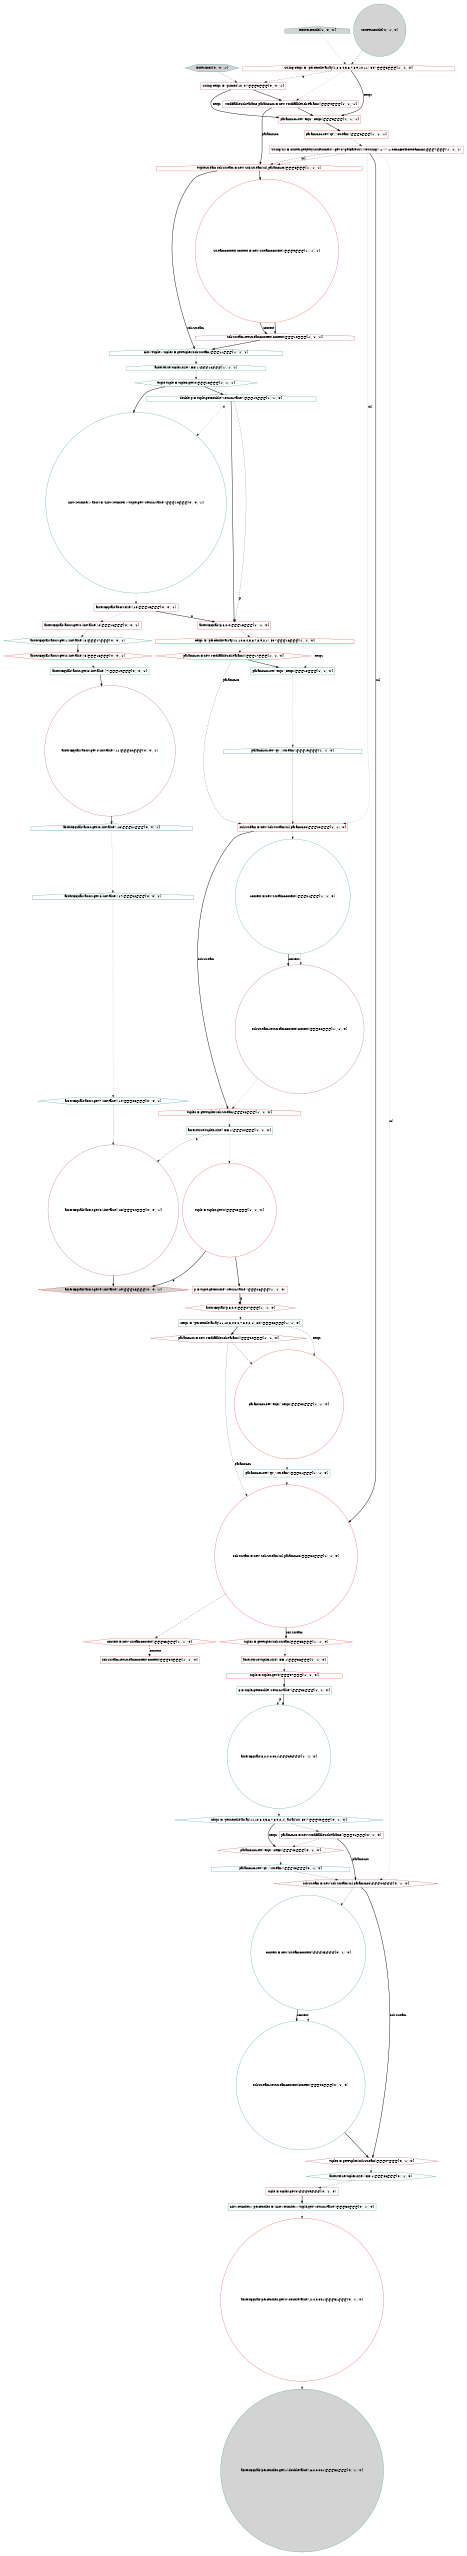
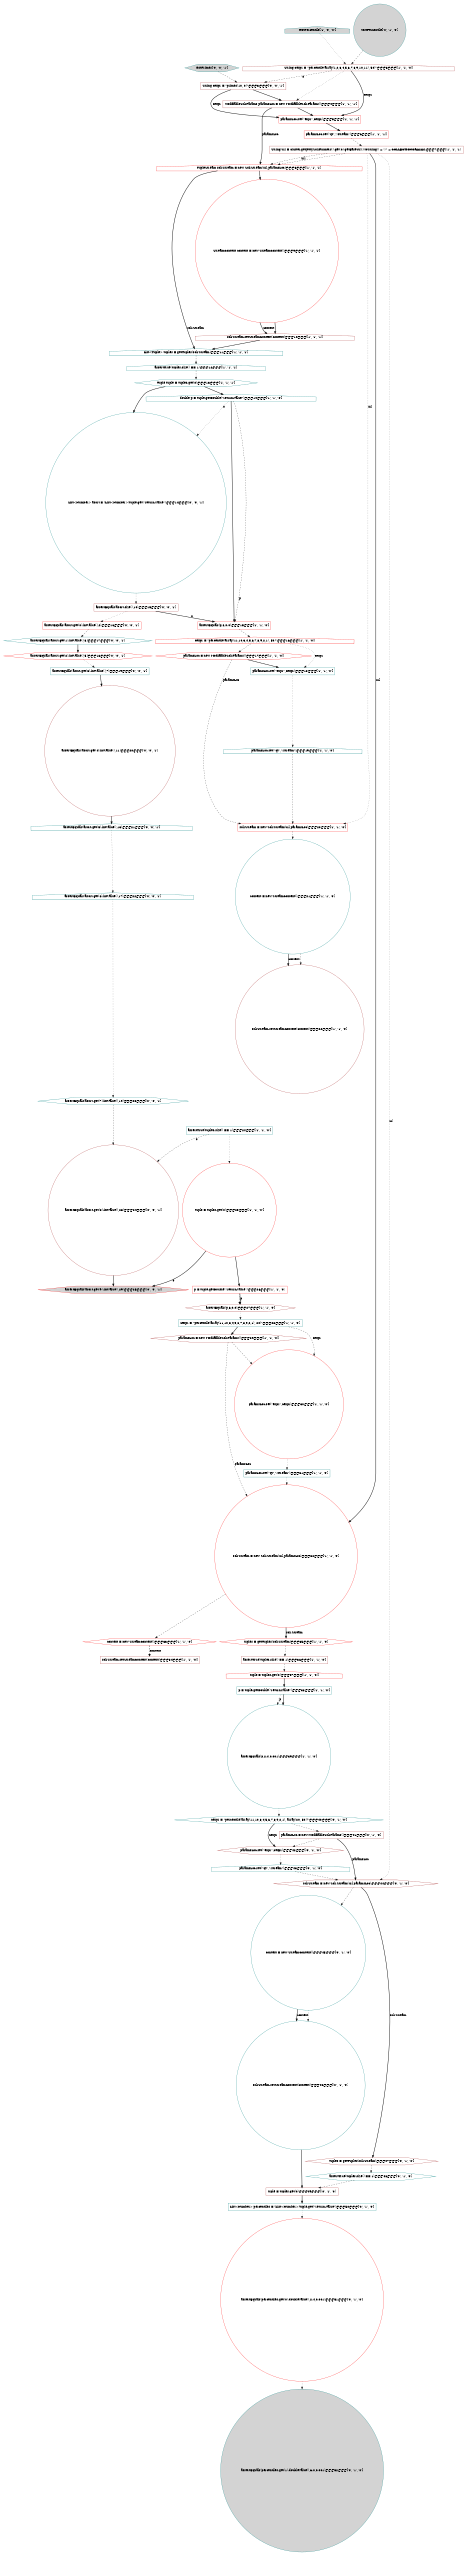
node "tuples = getTuples(solrStream)@@@23@@@['1', '1', '0']": removed
edge "solrStream.setStreamContext(context)@@@46@@@['0', '1', '0']" -> "tuples = getTuples(solrStream)@@@47@@@['0', '1', '0']": now "solrStream.setStreamContext(context)@@@46@@@['0', '1', '0']" -> "tuple = tuples.get(0)@@@49@@@['0', '1', '0']"
